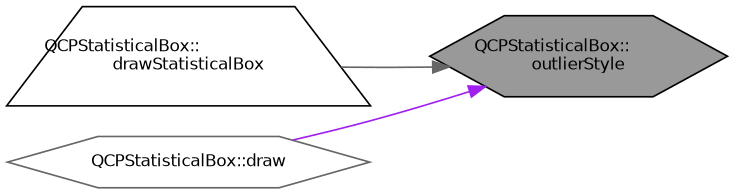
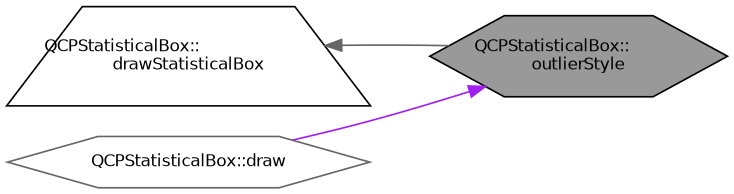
edge "QCPStatisticalBox:: drawStatisticalBox" -> "QCPStatisticalBox:: outlierStyle": reversed
